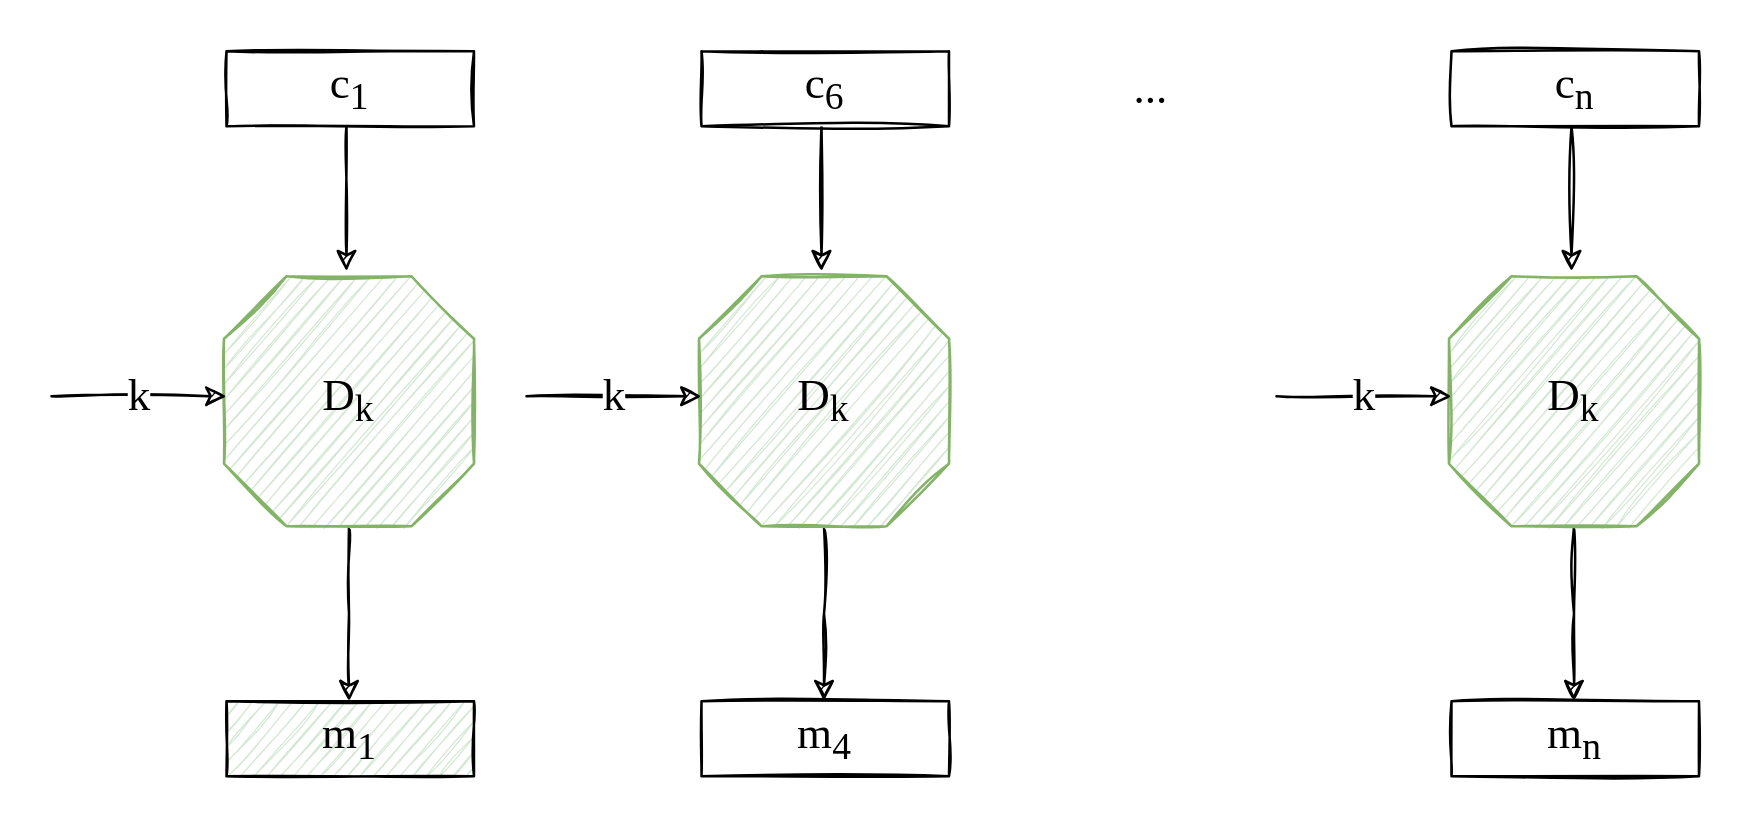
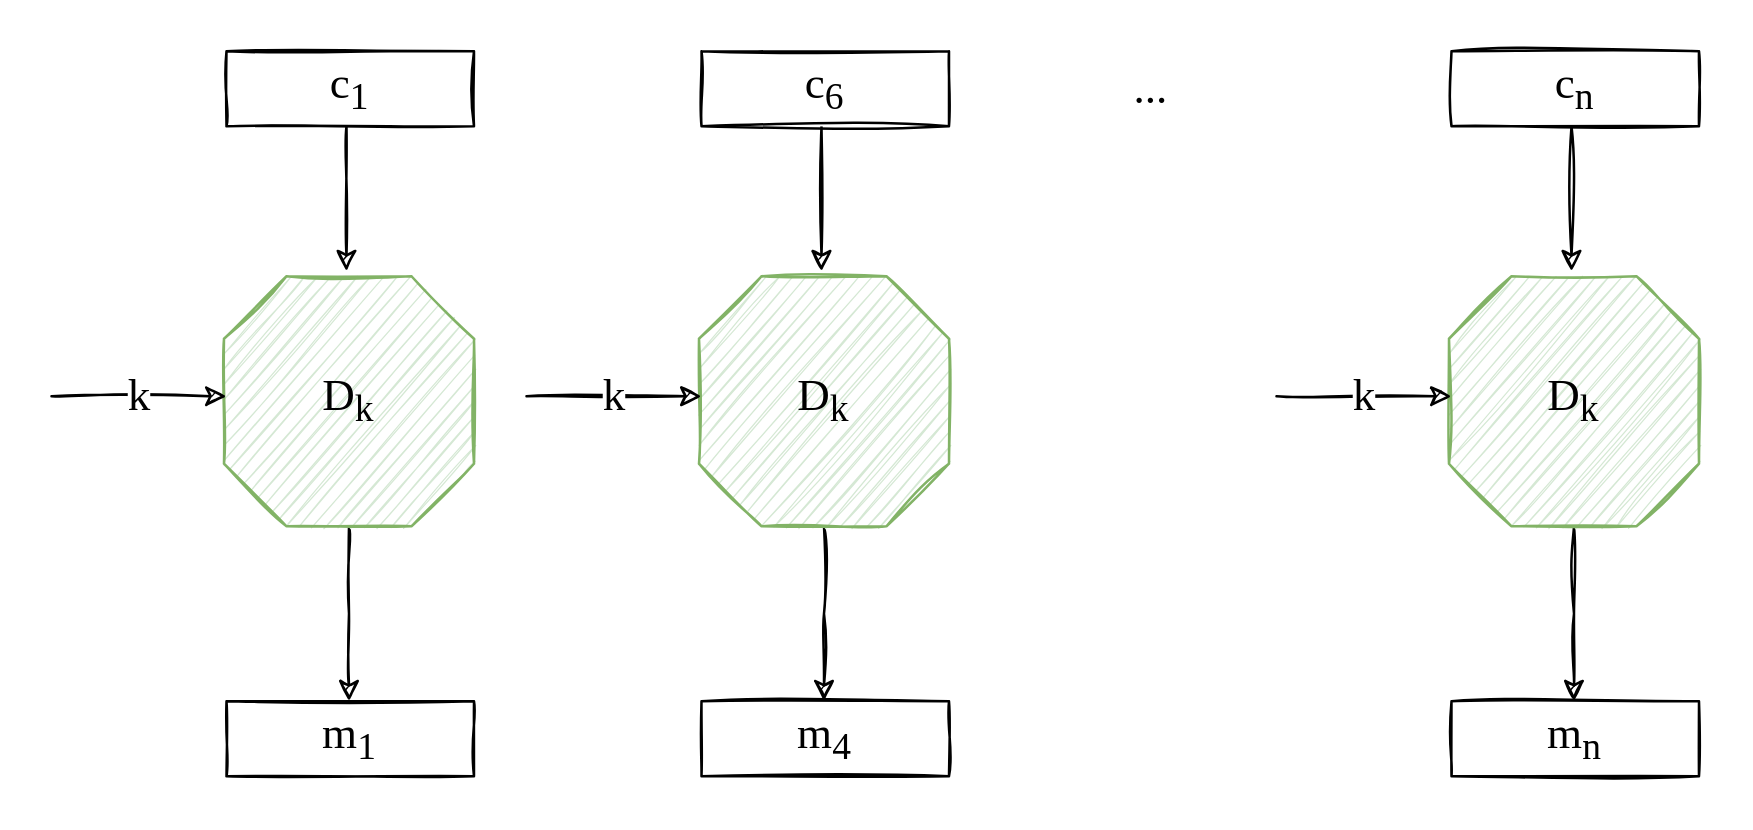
node "m1": fillcolor #d5e8d4 -> #ffffff
